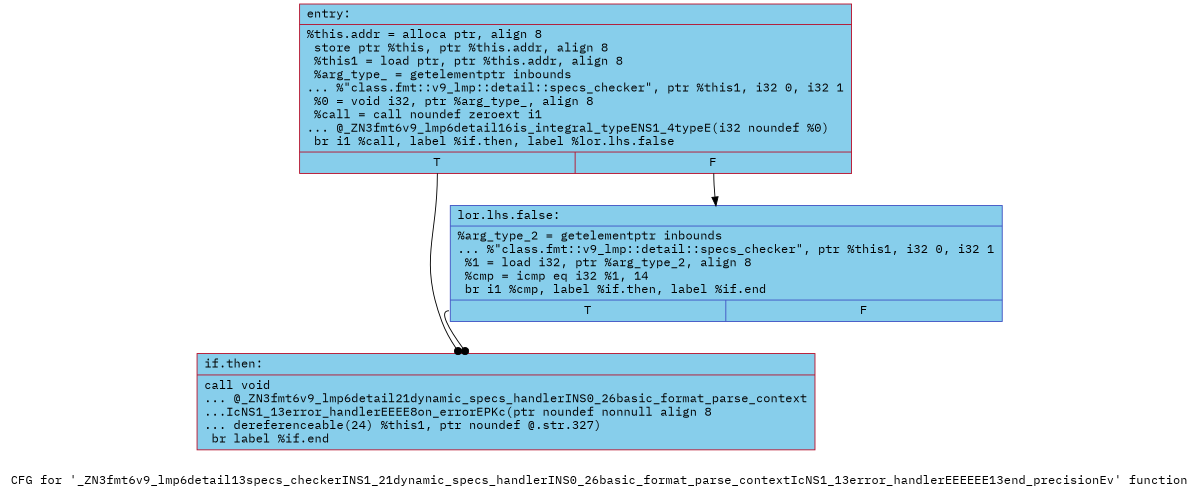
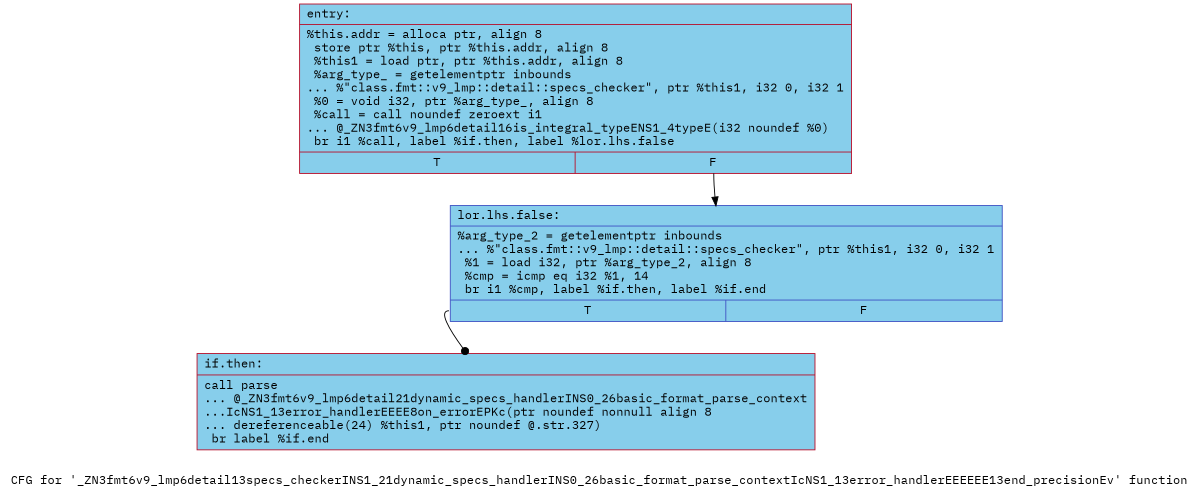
edge "entry:" -> "if.then:": removed
node "if.then:": text "call void" -> "call parse"
